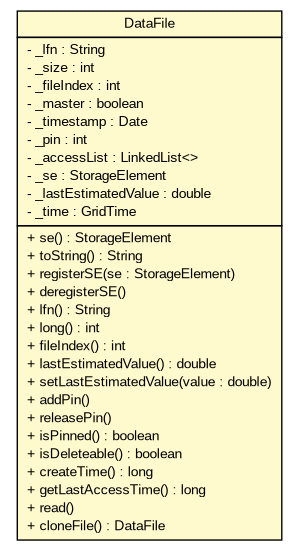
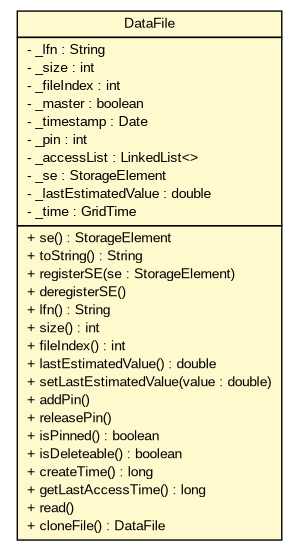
node "DataFile": text "+ long() : int" -> "+ size() : int"
